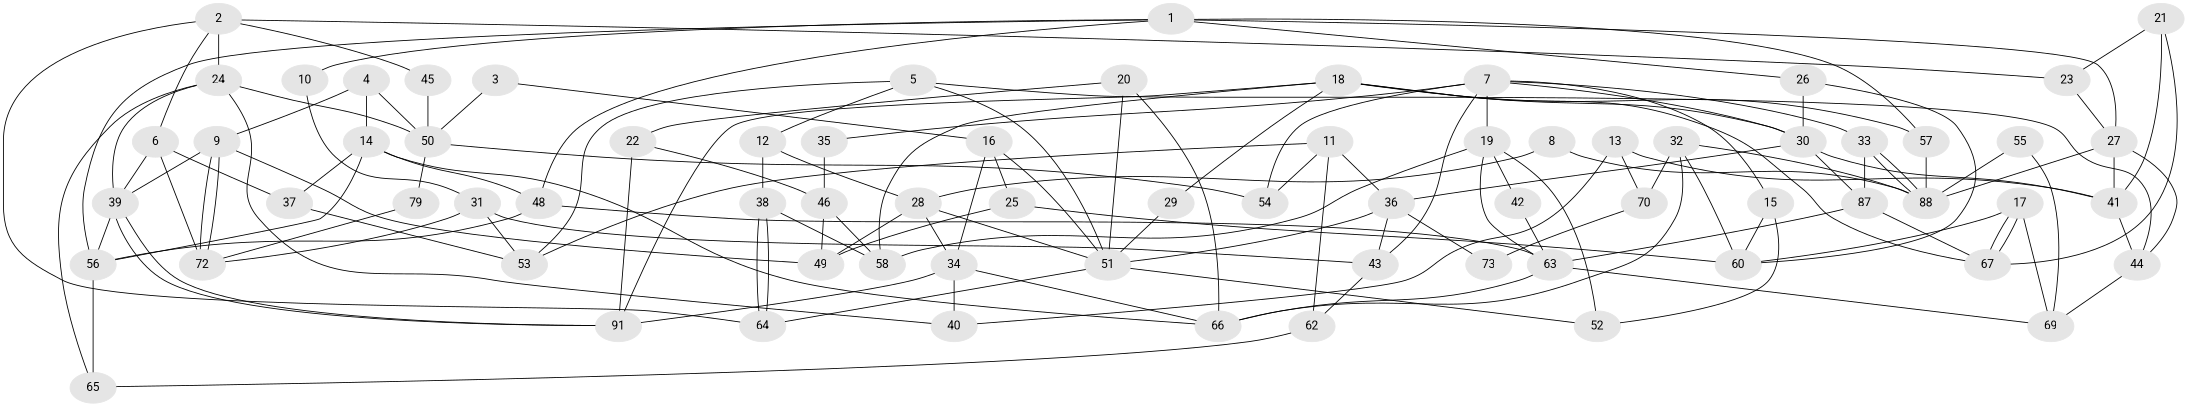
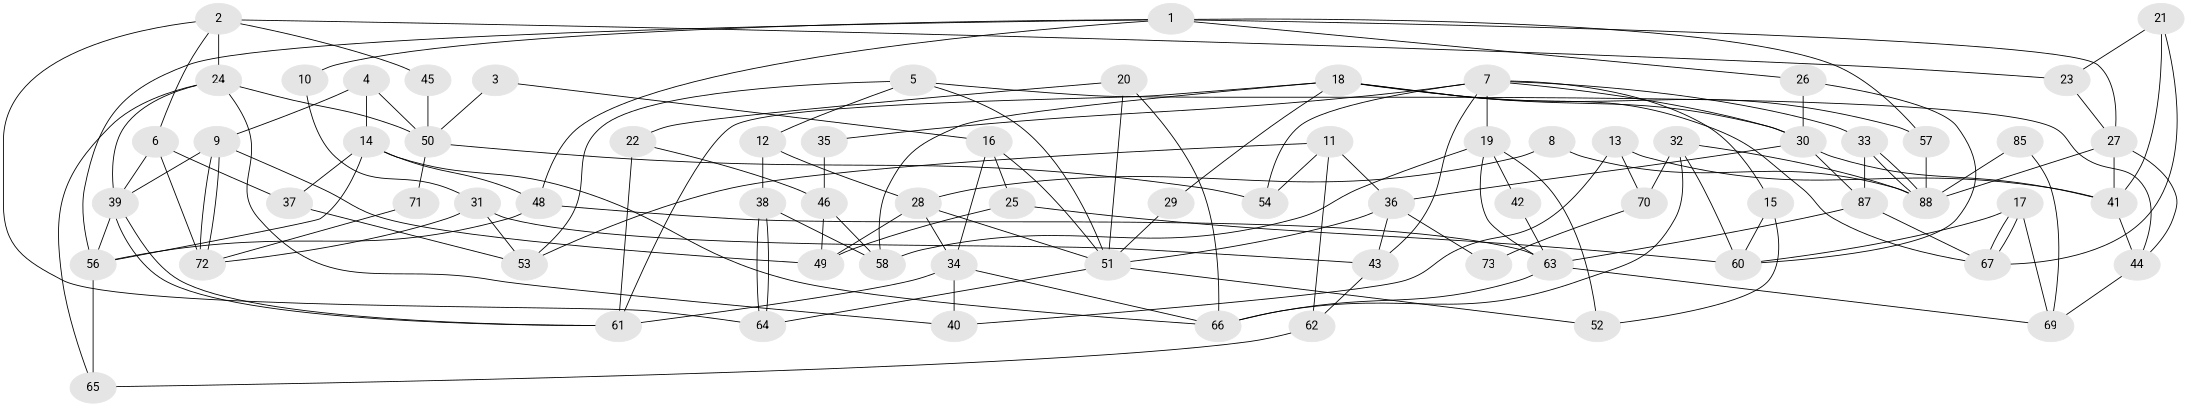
node "55": label "55" -> "85"
node "79": label "79" -> "71"
node "91": label "91" -> "61"
